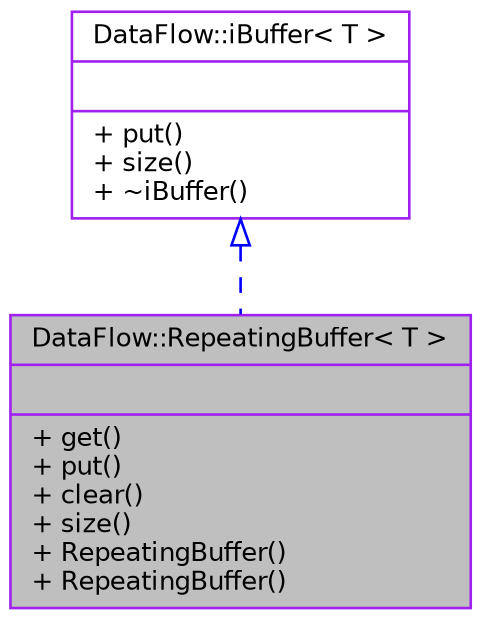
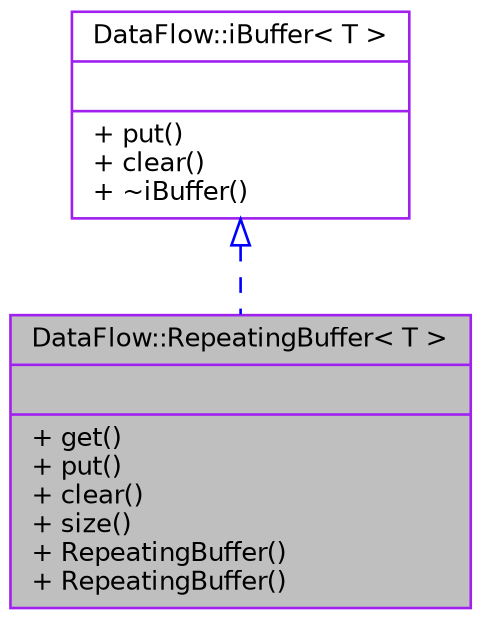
node "DataFlow::iBuffer< T >": text "+ size()" -> "+ clear()"
